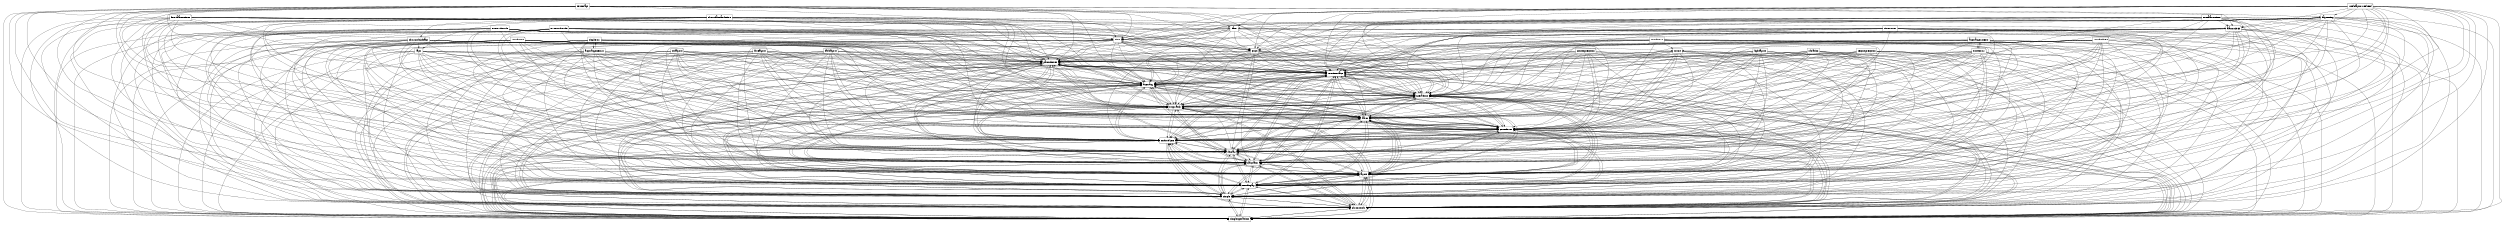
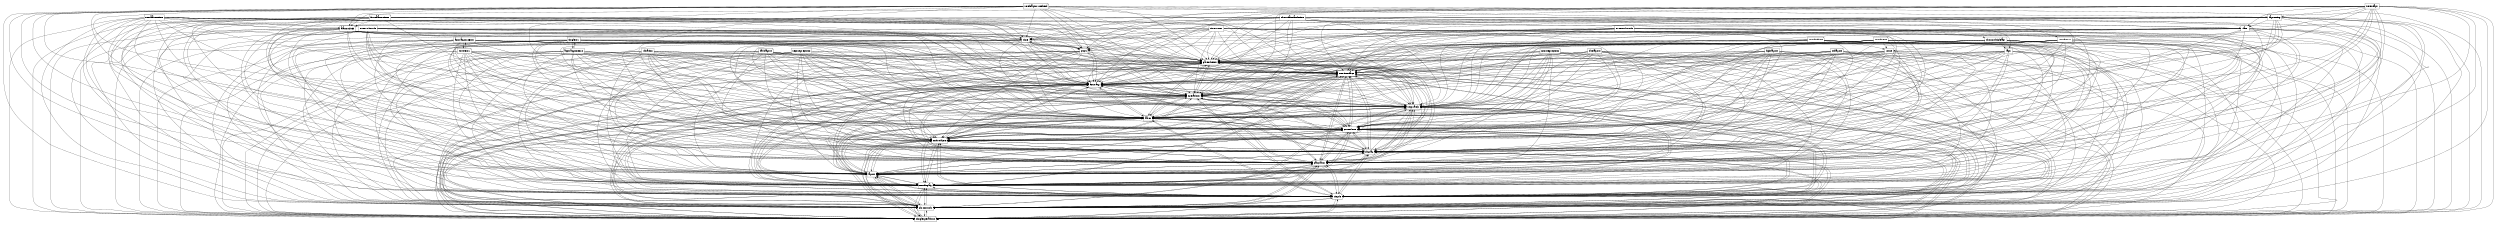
edge "show_date_and_time" -> "calculator": now "show_date_and_time" -> "sound_Two"
